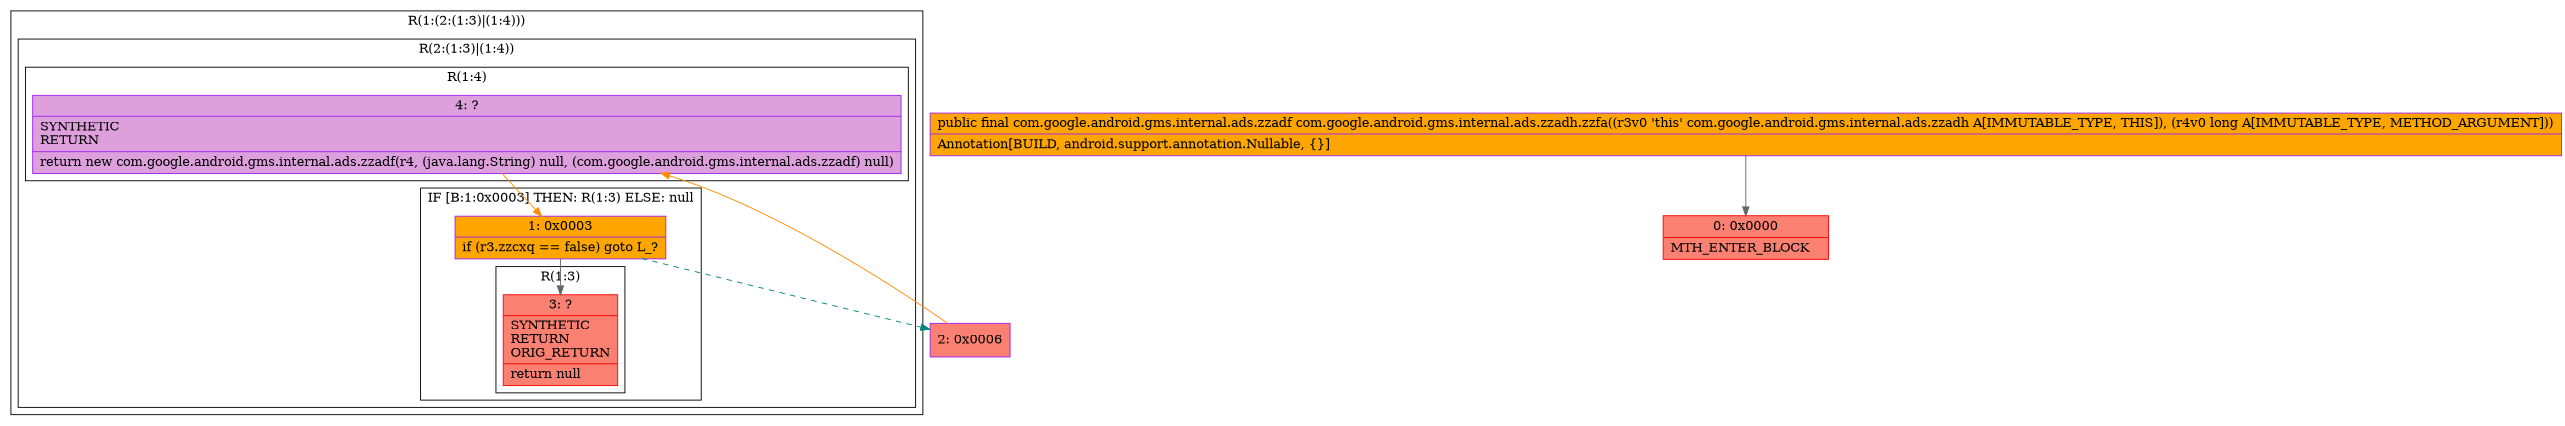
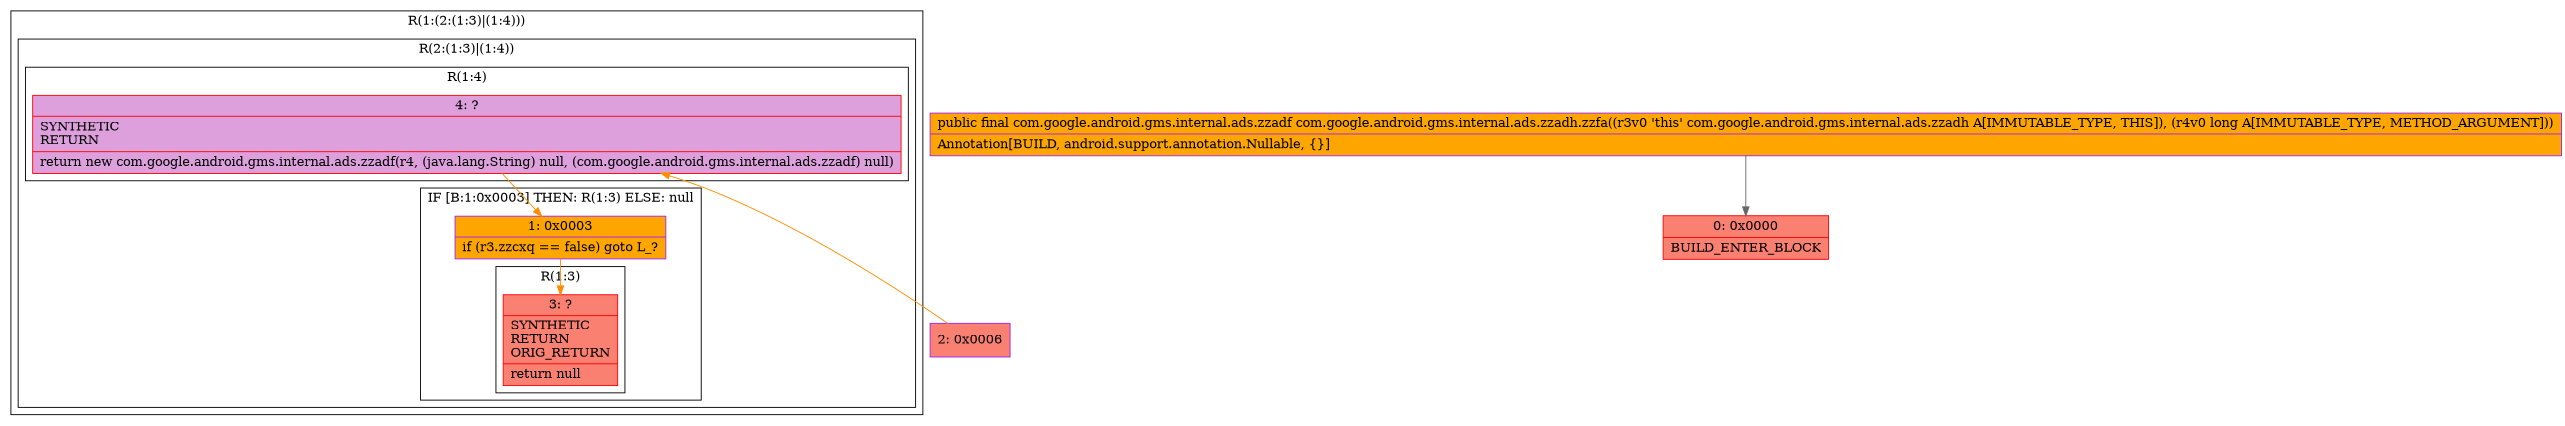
node "4: ?": color purple -> red
node "0: 0x0000": text "MTH_ENTER_BLOCK" -> "BUILD_ENTER_BLOCK"
edge "1: 0x0003" -> "3: ?": color gray40 -> darkorange
edge "1: 0x0003" -> "2: 0x0006": removed
